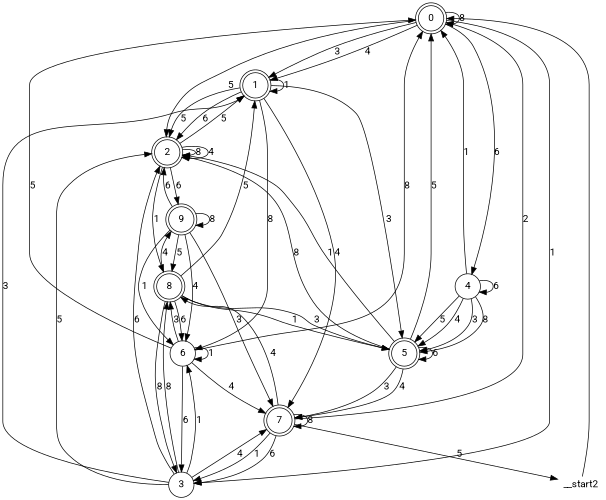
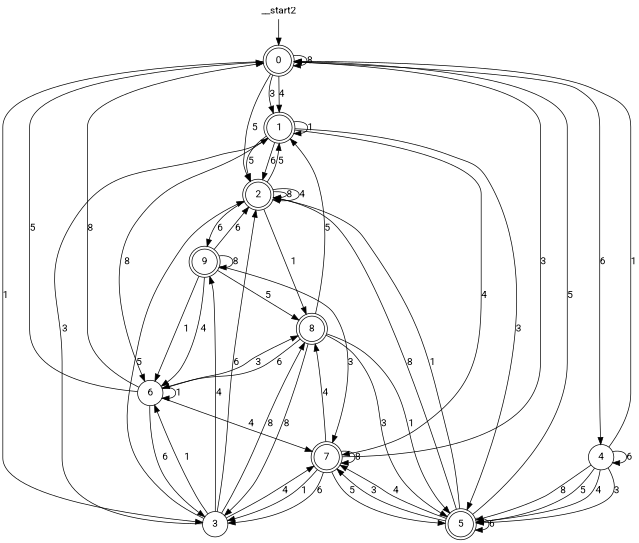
edge "7" -> "0": label "2" -> "3"
edge "8" -> "9": now "3" -> "9"
edge "7" -> "__start2": now "7" -> "5"
